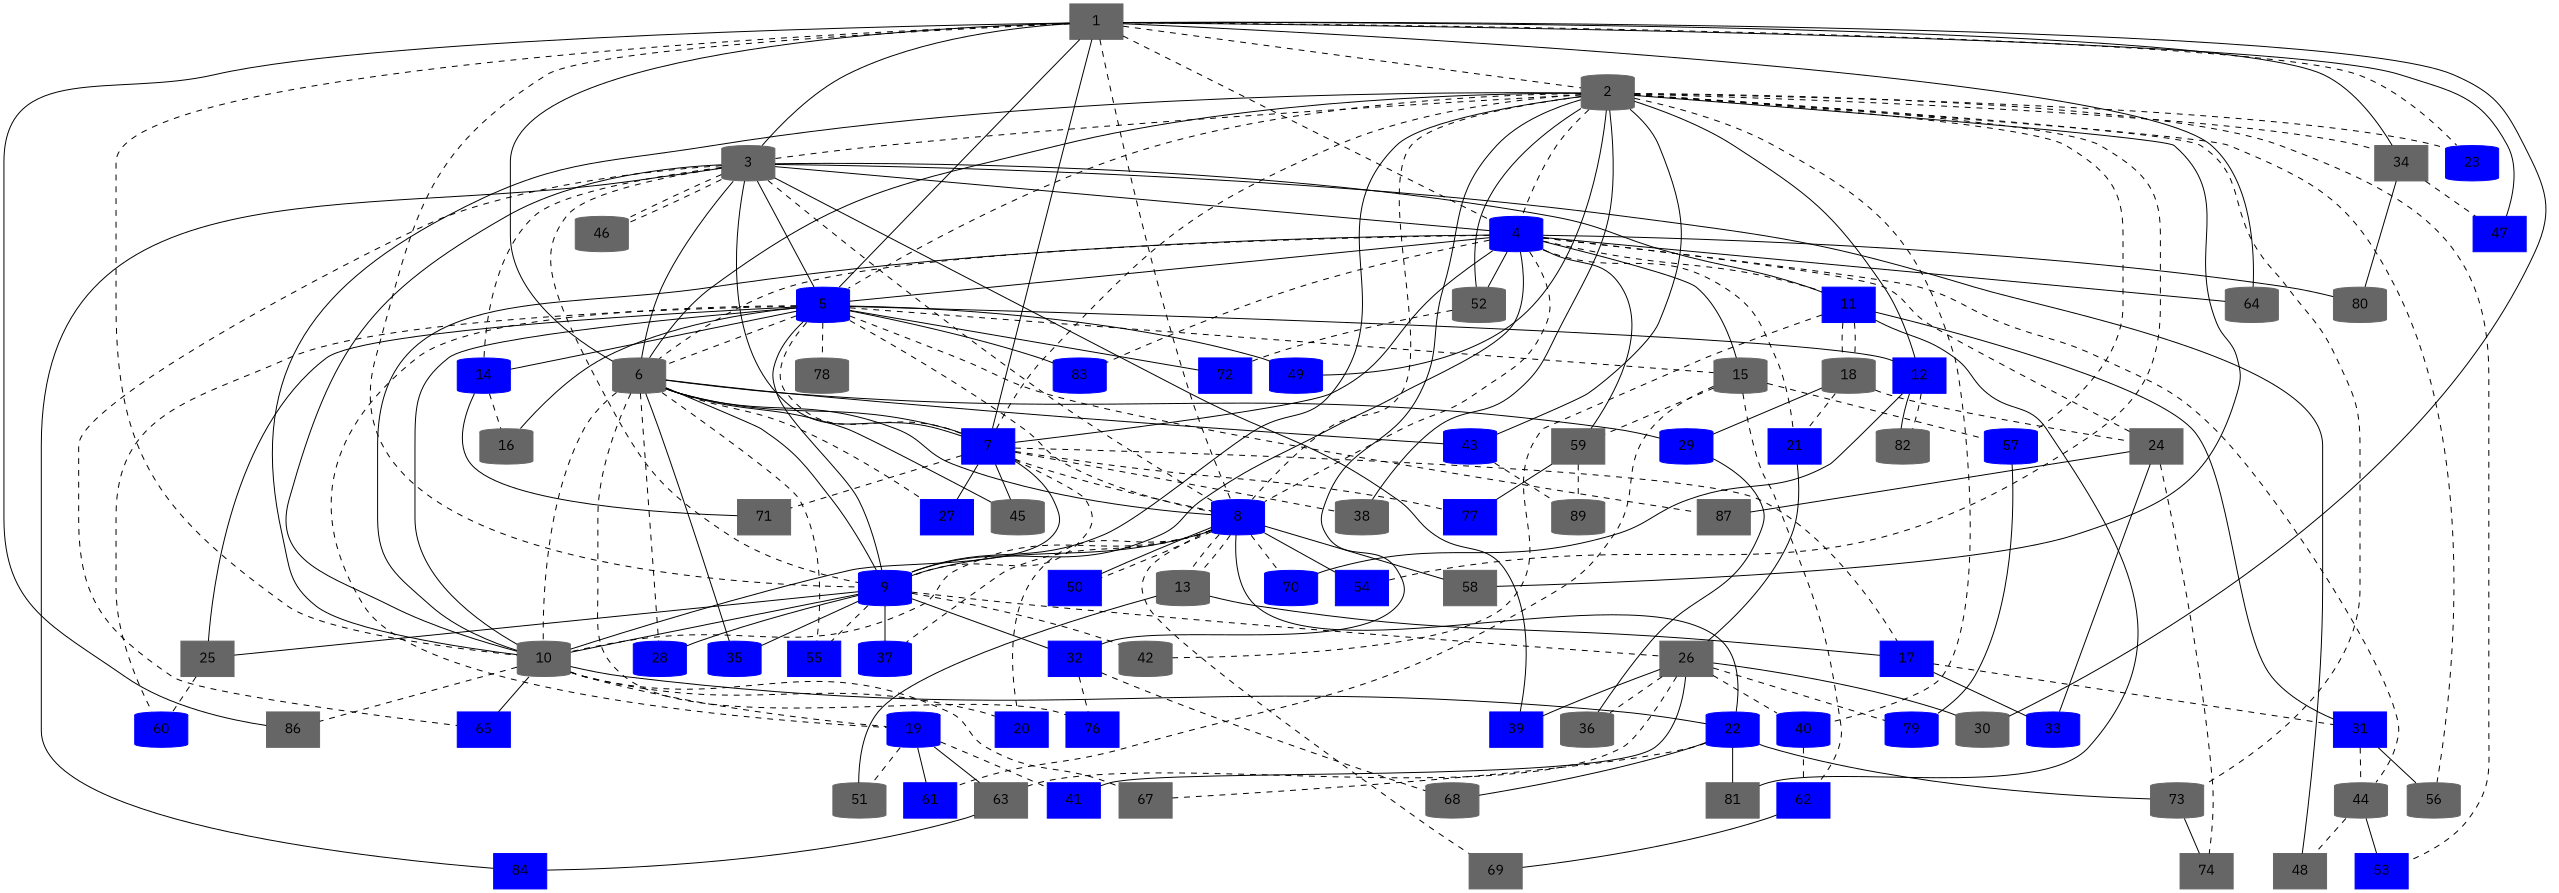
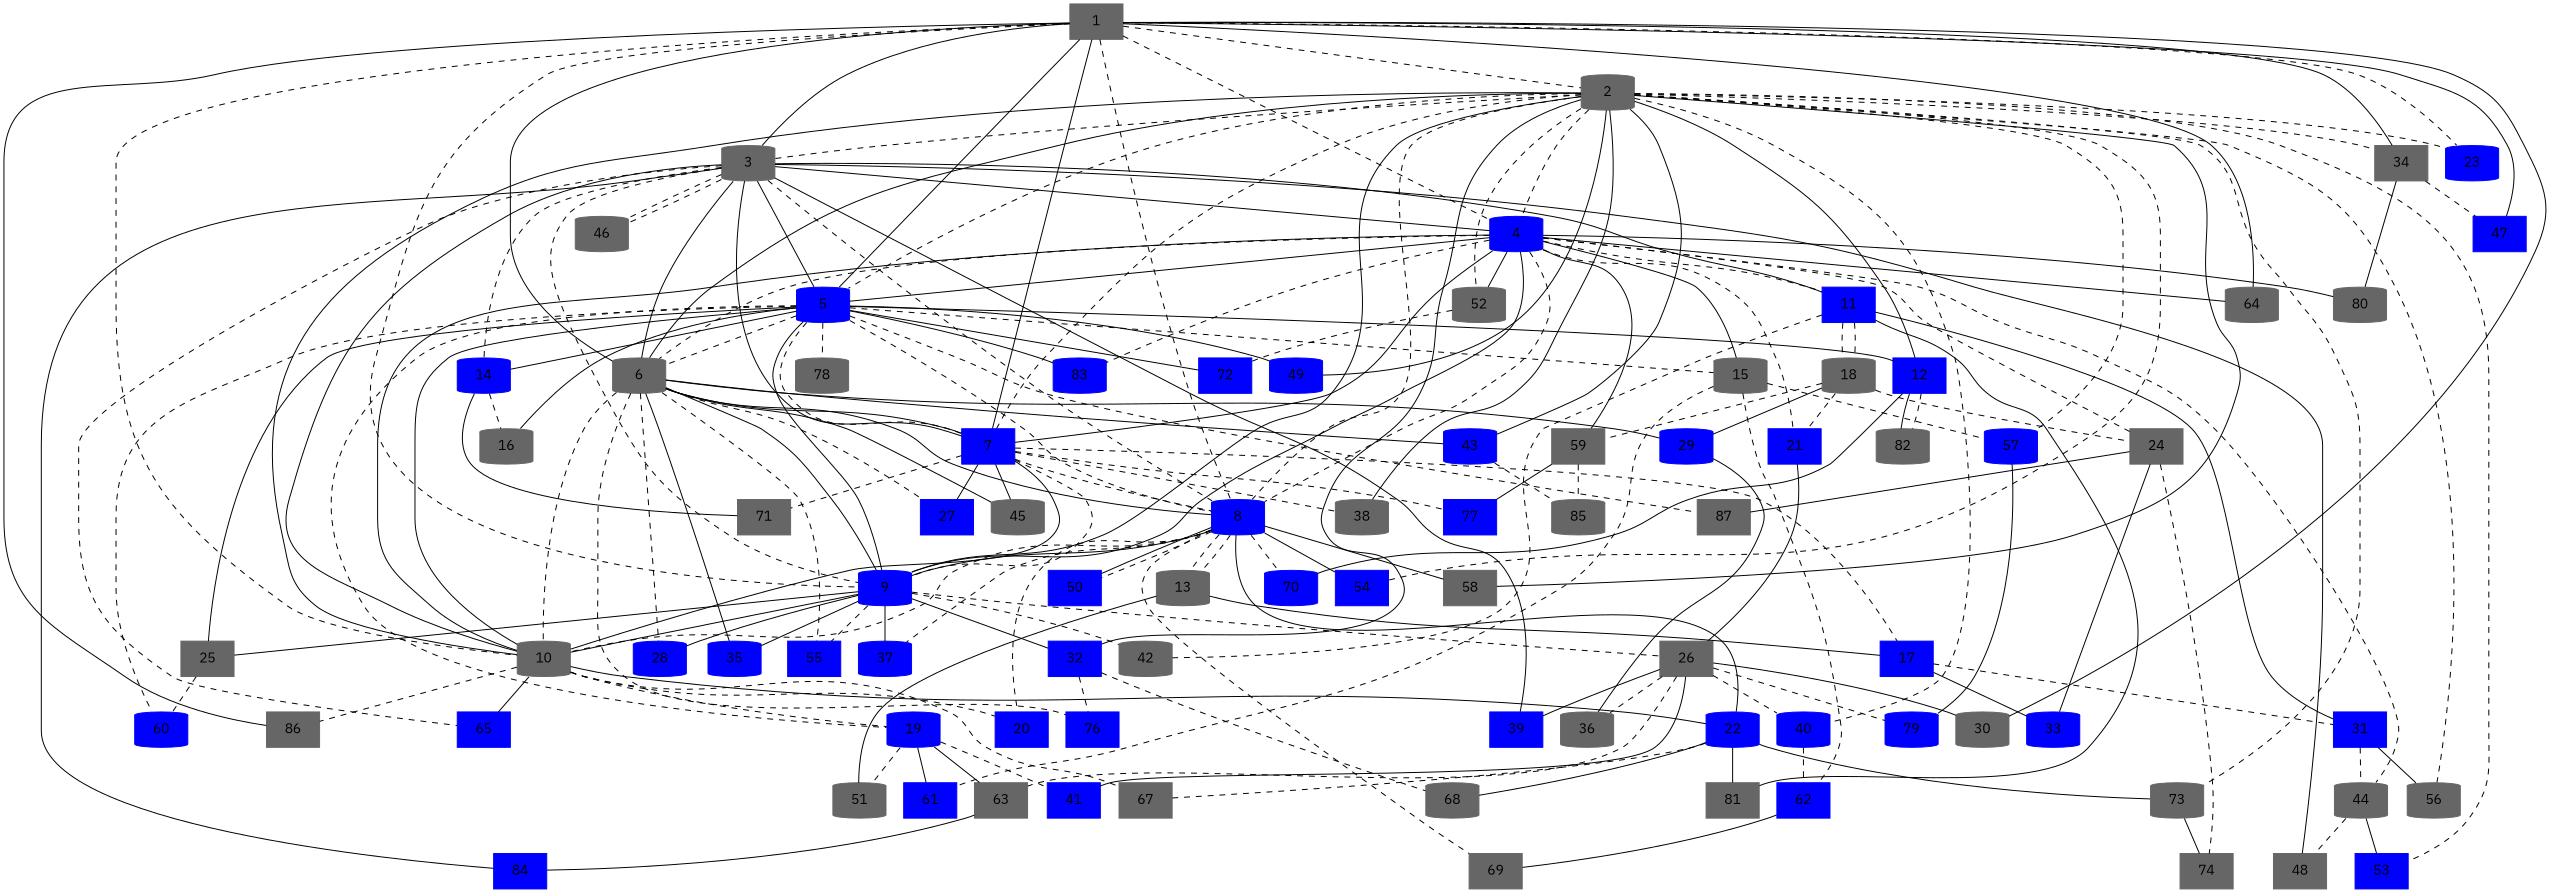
edge "2" -- "52": style solid -> dashed
edge "15" -- "59": now "18" -- "59"
node "89": label "89" -> "85"
